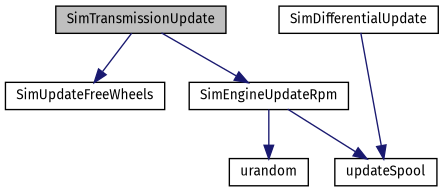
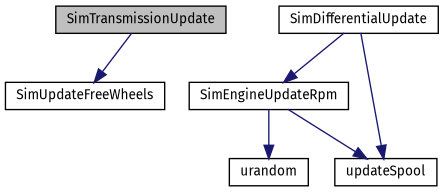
edge "SimTransmissionUpdate" -> "SimEngineUpdateRpm": now "SimDifferentialUpdate" -> "SimEngineUpdateRpm"
